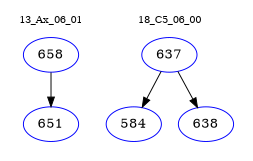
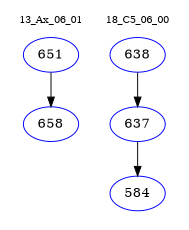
edge "658" -> "651": reversed
edge "637" -> "638": reversed
